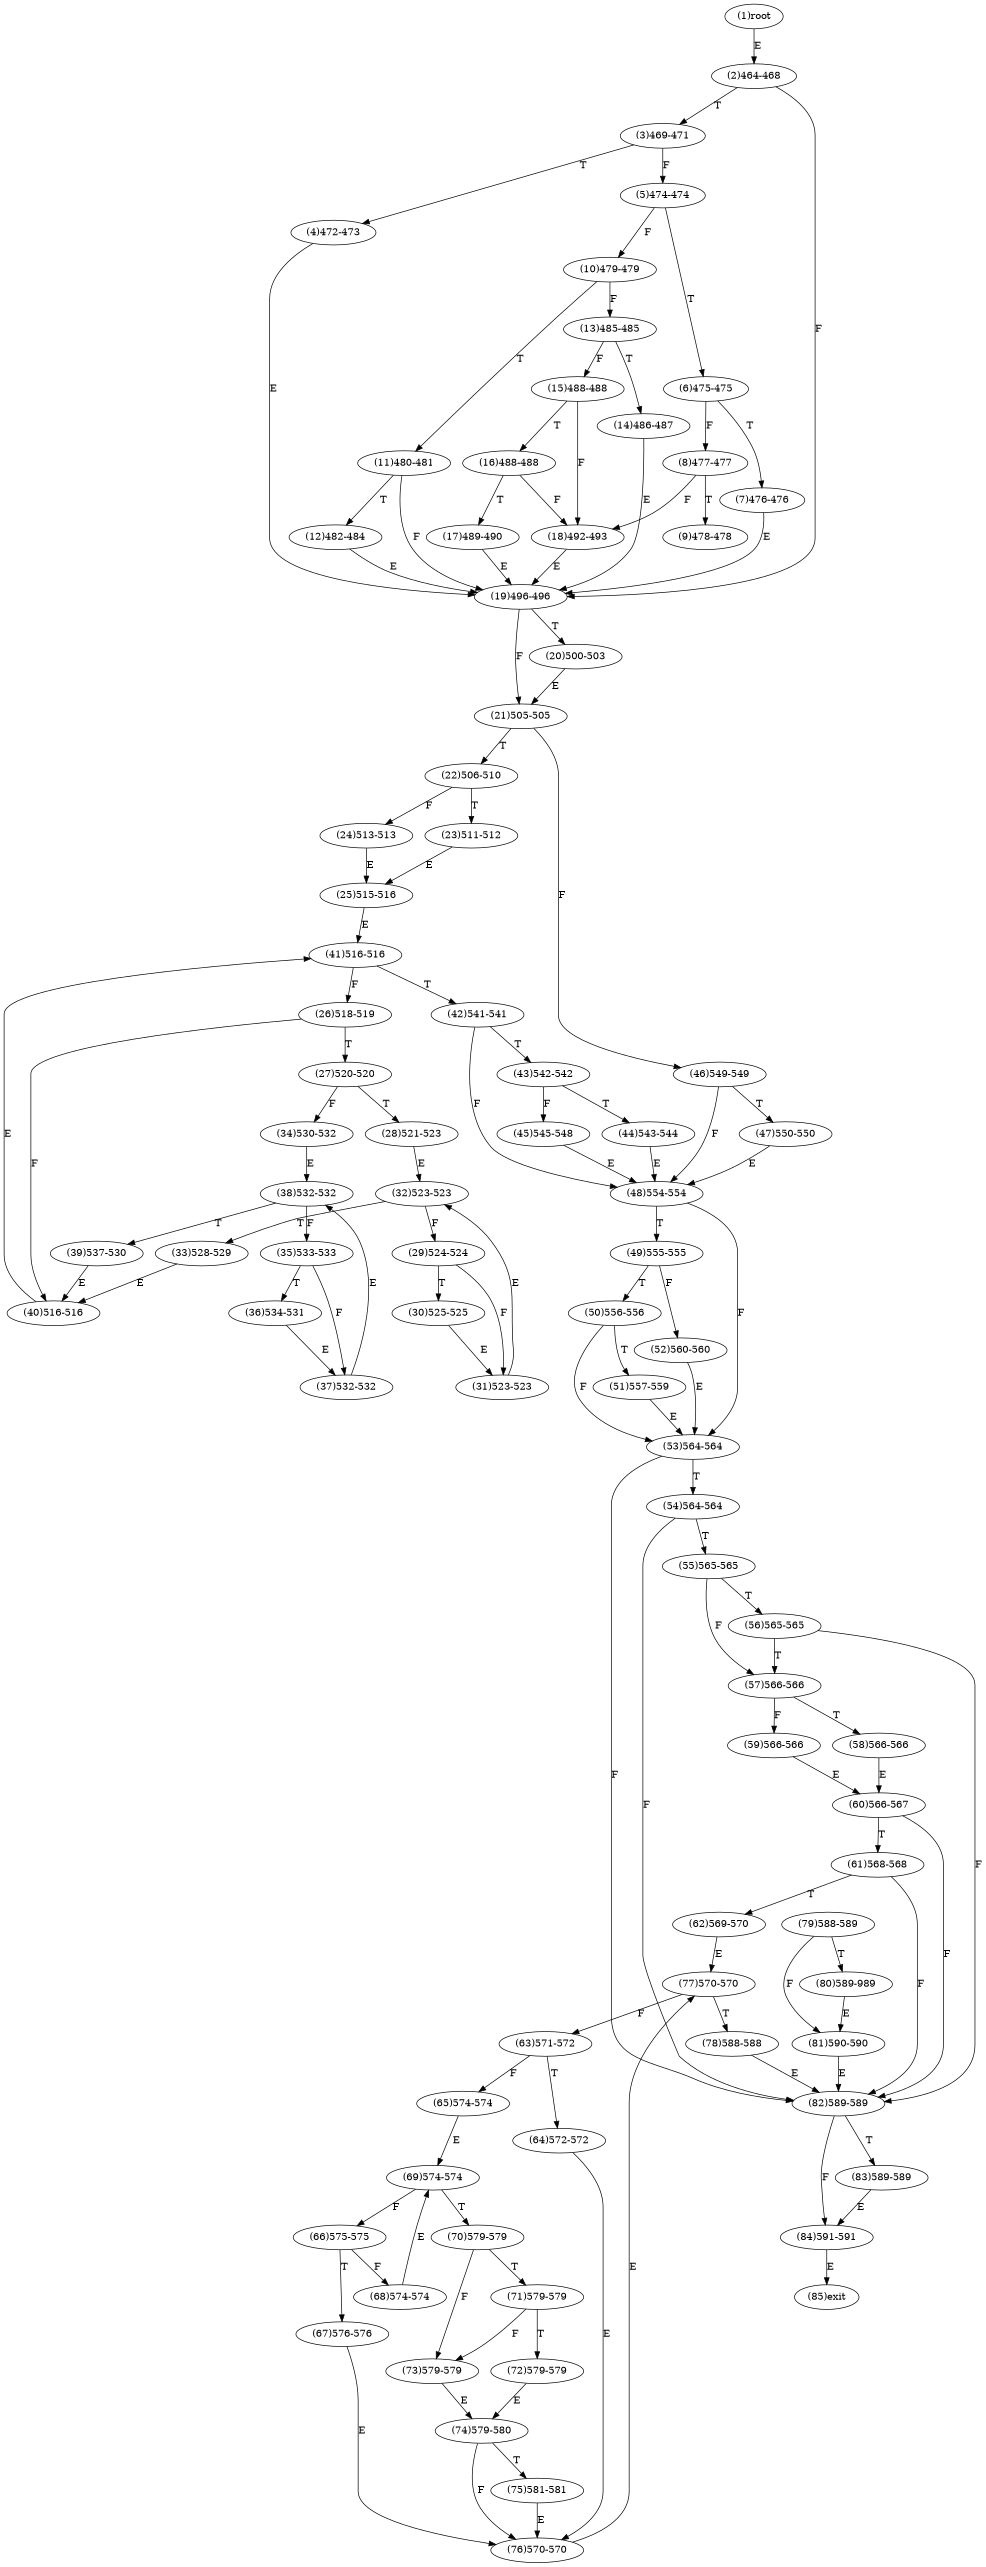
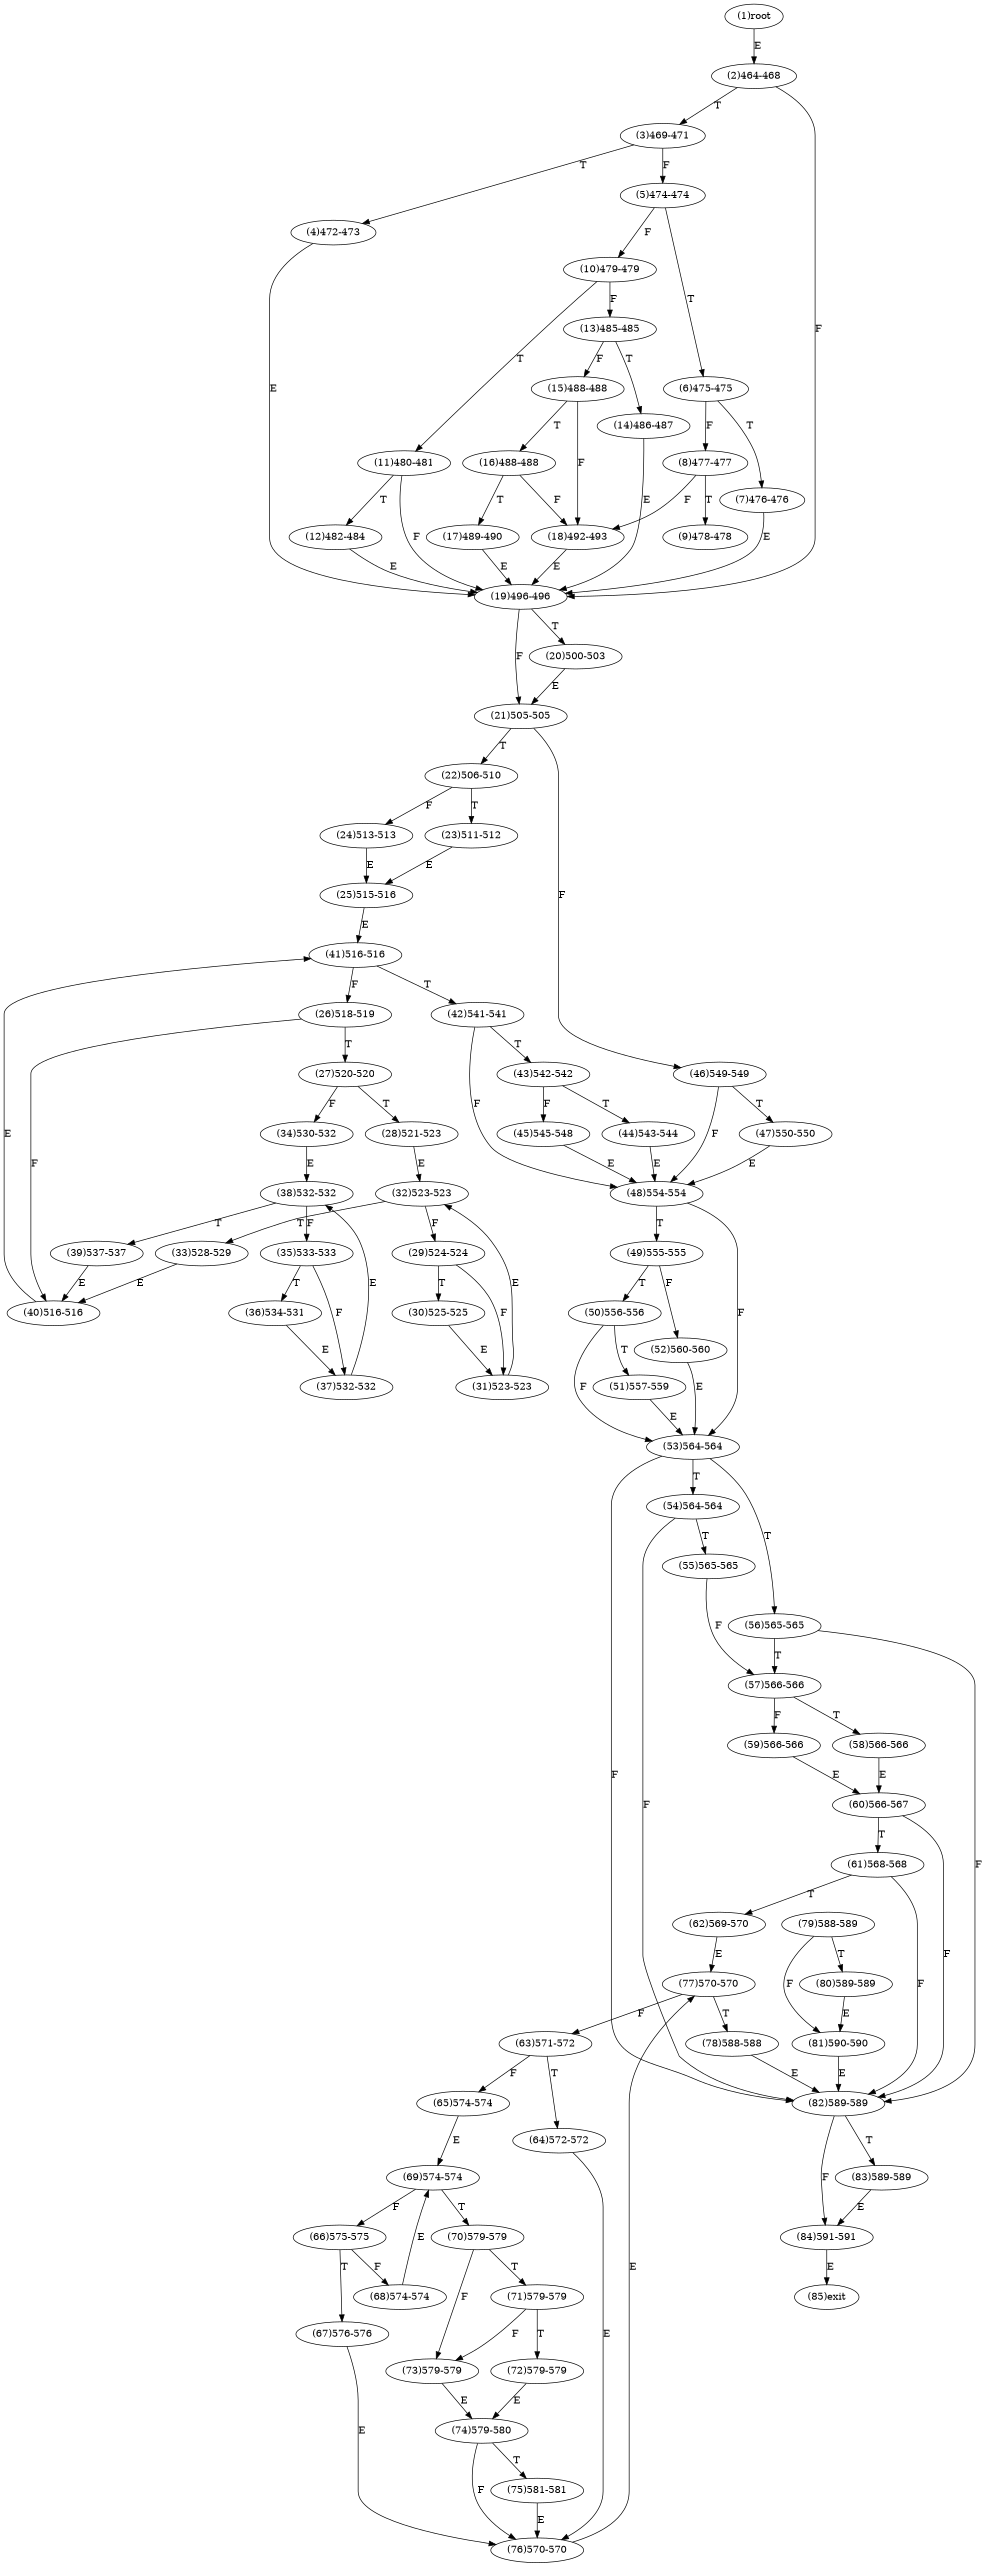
node "(39)537-530": label "(39)537-530" -> "(39)537-537"
edge "(55)565-565" -> "(56)565-565": now "(53)564-564" -> "(56)565-565"
node "(80)589-989": label "(80)589-989" -> "(80)589-589"
